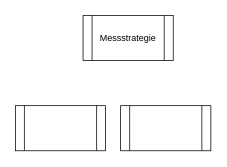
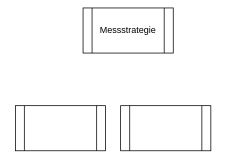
node "Messstrategie": moved (128, 38) -> (128, 30)
